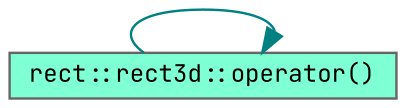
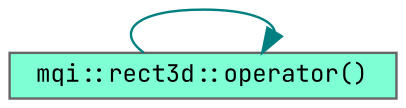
node "rect::rect3d::operator()": label "rect::rect3d::operator()" -> "mqi::rect3d::operator()"
